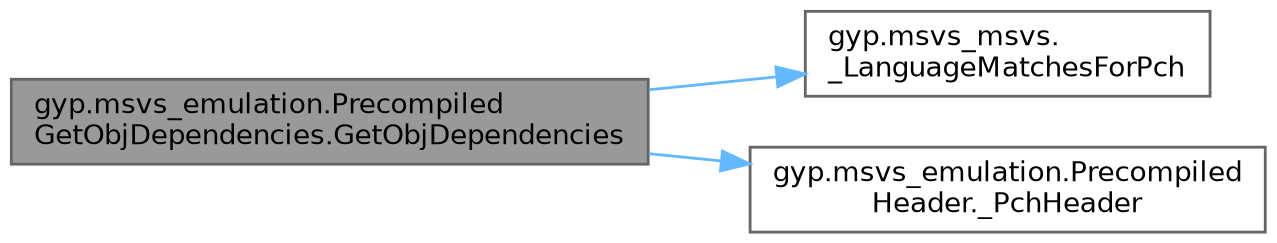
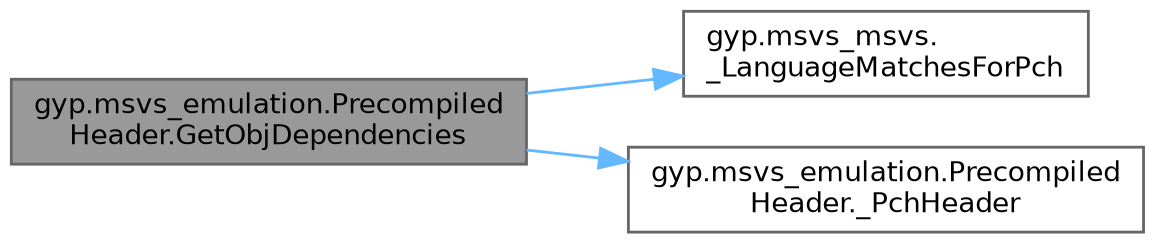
node "gyp.msvs_emulation.Precompiled GetObjDependencies.GetObjDependencies": label "gyp.msvs_emulation.Precompiled GetObjDependencies.GetObjDependencies" -> "gyp.msvs_emulation.Precompiled Header.GetObjDependencies"
